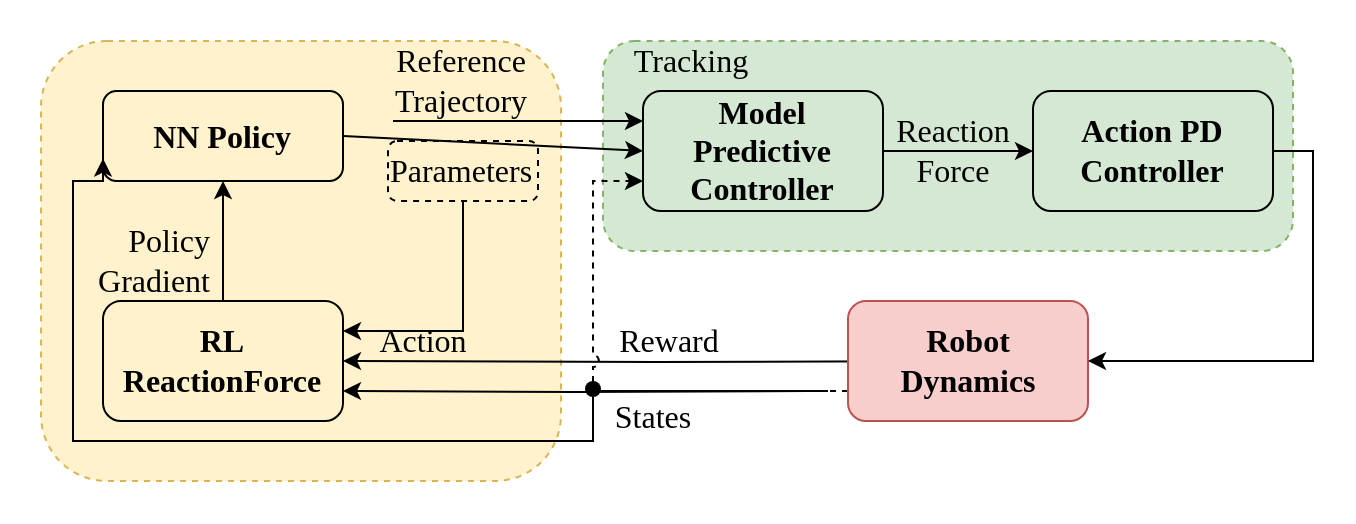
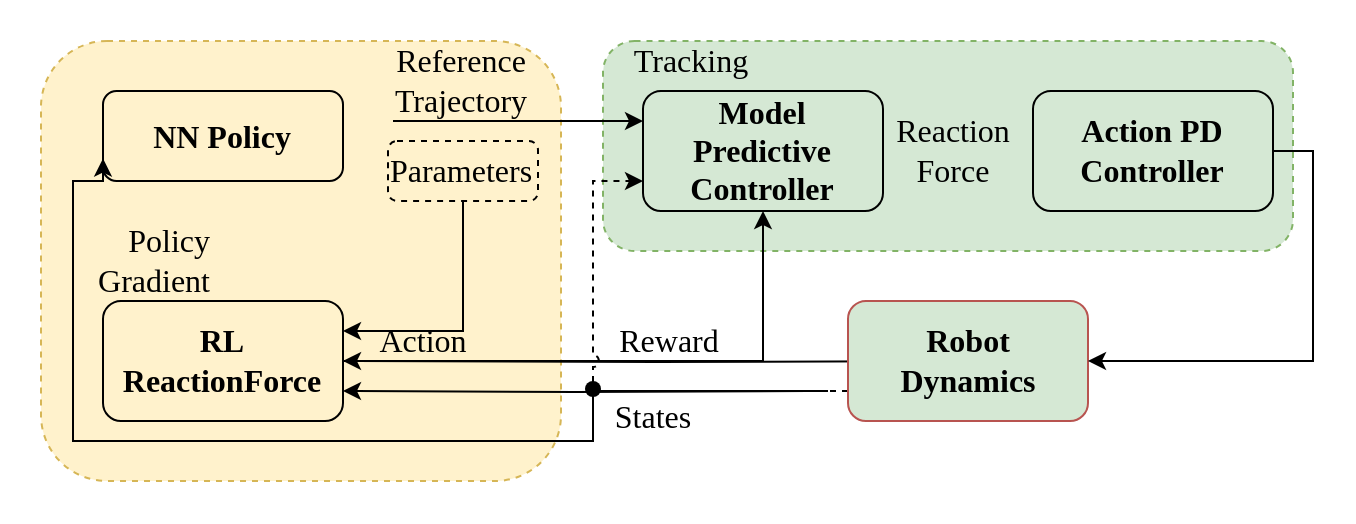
edge "NN Policy" -> "ModelPredictiveController": removed
edge "ModelPredictiveController" -> "Action PDController": removed
edge "RL ReactionForce" -> "NN Policy": now "RL ReactionForce" -> "ModelPredictiveController"
node "Robot Dynamics": fillcolor #f8cecc -> #d5e8d4
